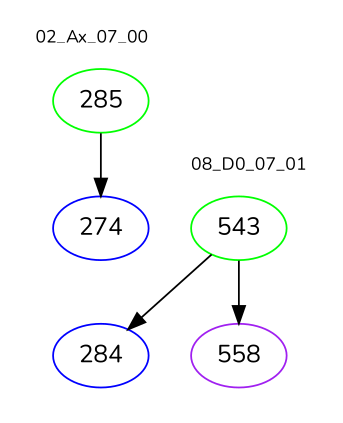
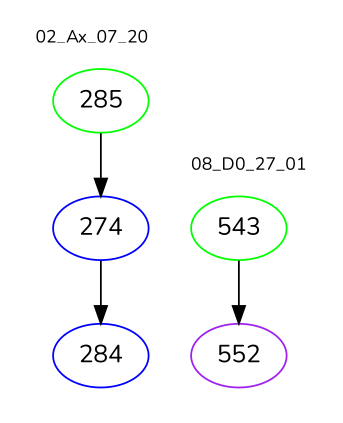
cluster "02_Ax_07_00": label "02_Ax_07_00" -> "02_Ax_07_20"
cluster "08_D0_07_01": label "08_D0_07_01" -> "08_D0_27_01"
edge "543" -> "284": now "274" -> "284"
node "558": label "558" -> "552"
